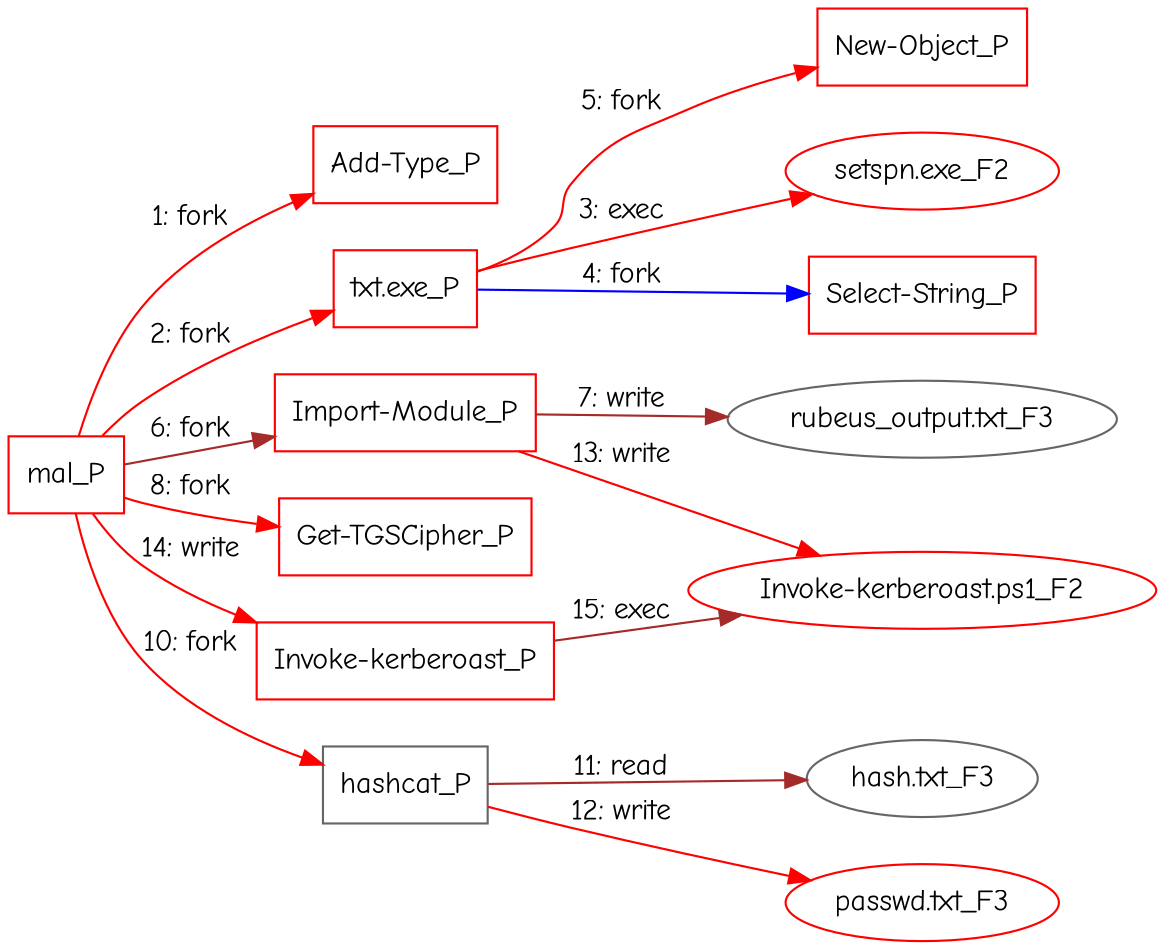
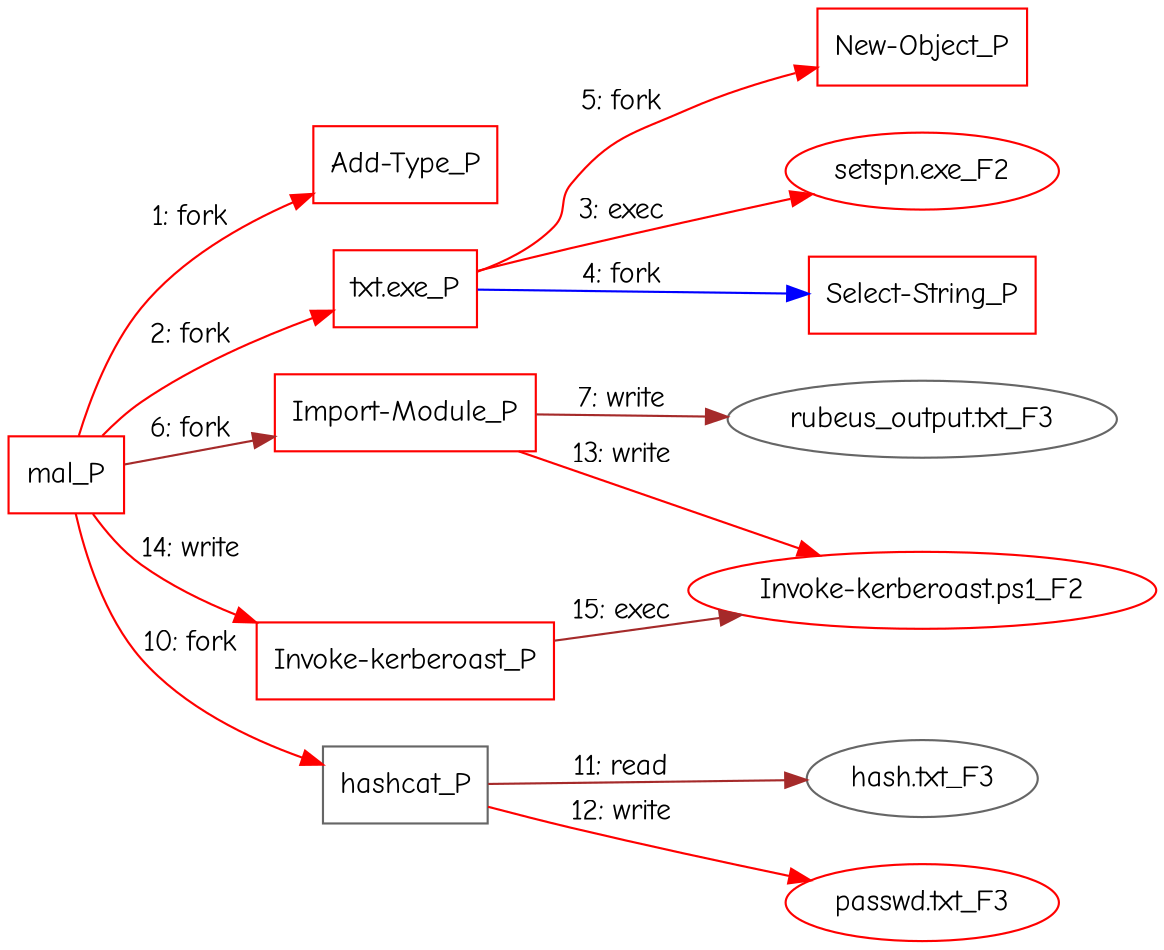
node "Get-TGSCipher_P": removed
